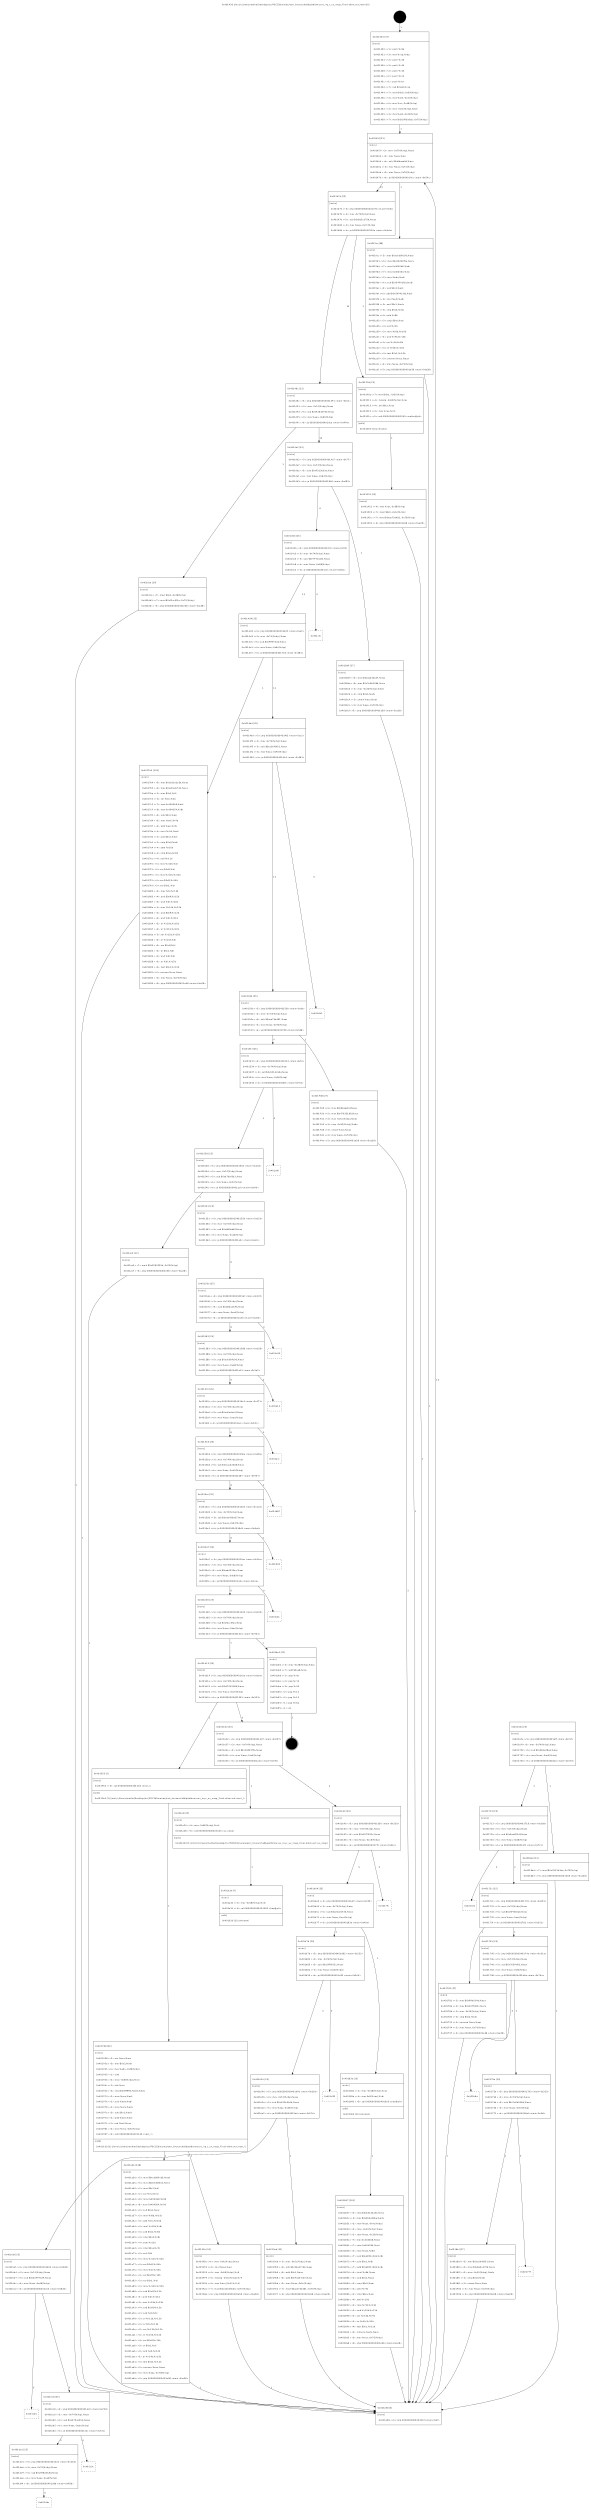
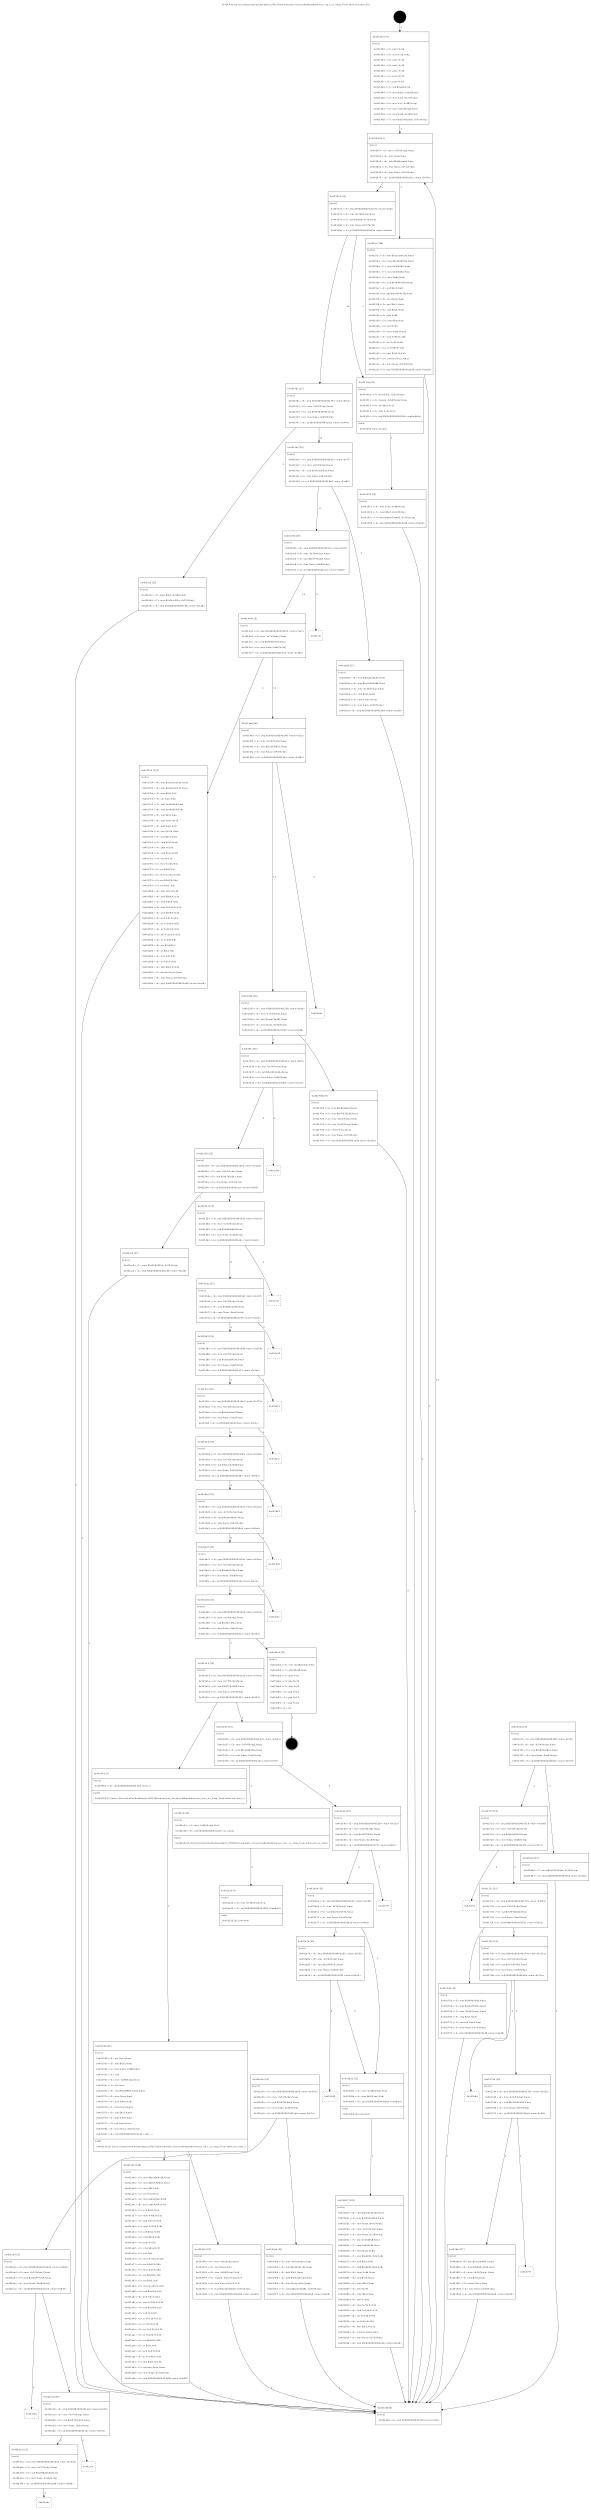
node "0x401e3c": added
edge "0x40167d [25]" -> "0x401696 [25]": now "0x40167d [25]" -> "0x40183a [13]"
